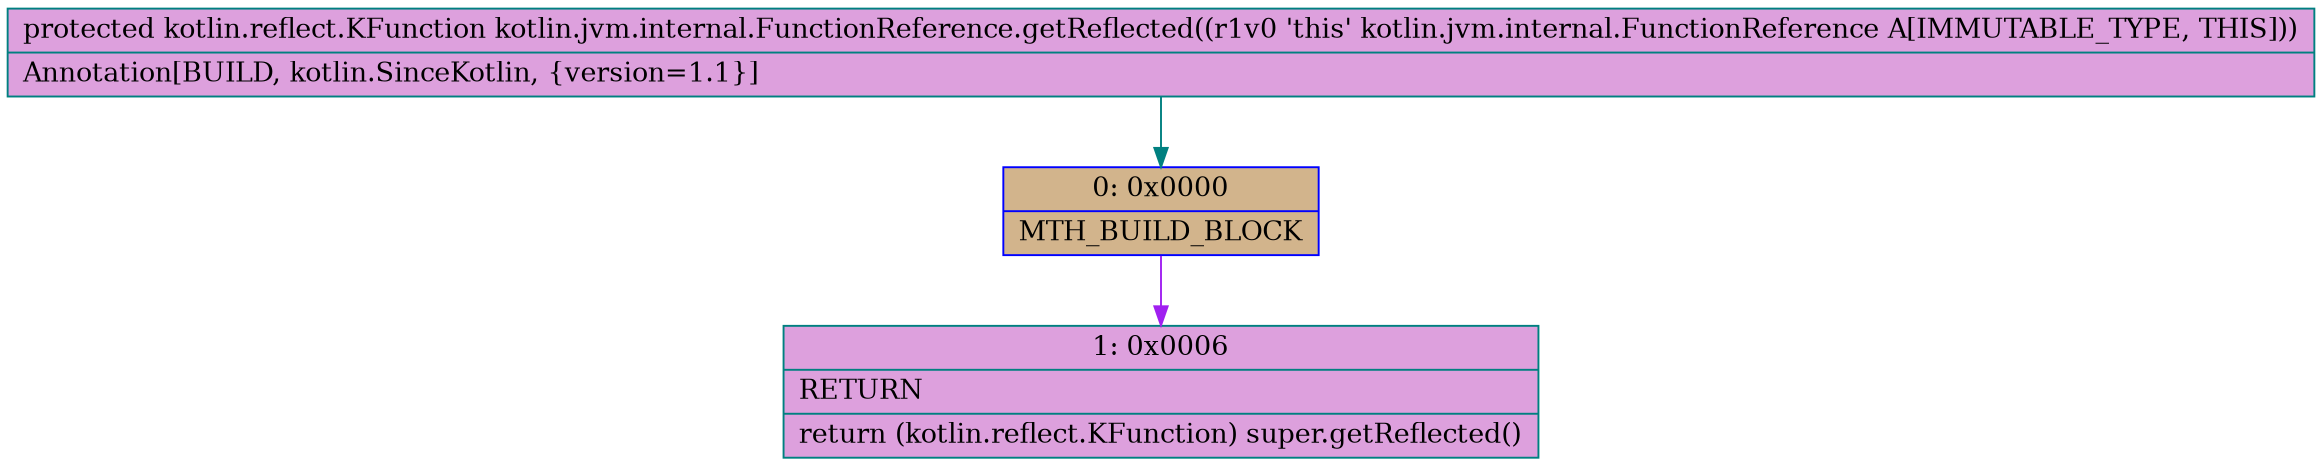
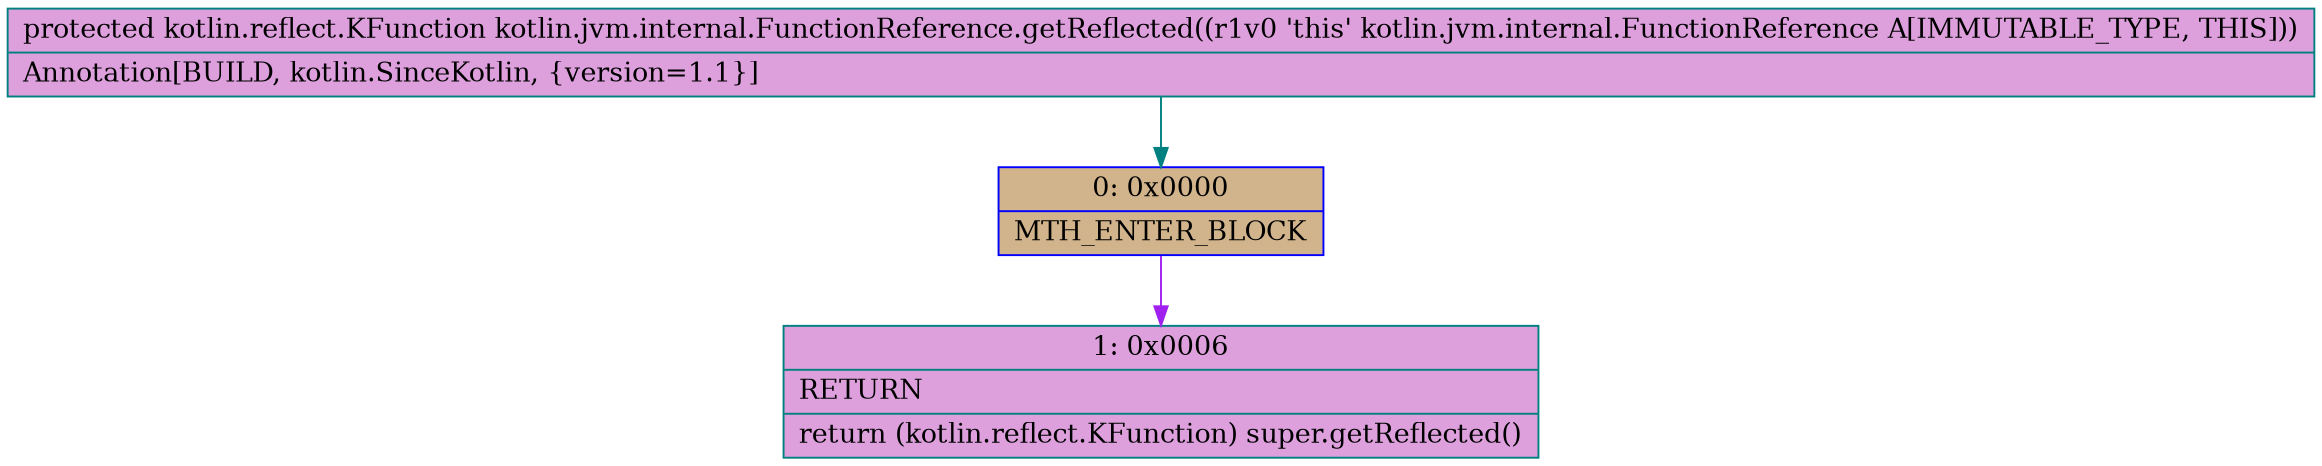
node "0: 0x0000": text "MTH_BUILD_BLOCK" -> "MTH_ENTER_BLOCK"
